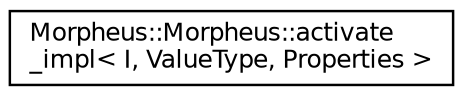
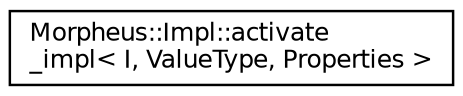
node "Morpheus::Morpheus::activate _impl< I, ValueType, Properties >": label "Morpheus::Morpheus::activate _impl< I, ValueType, Properties >" -> "Morpheus::Impl::activate _impl< I, ValueType, Properties >"
